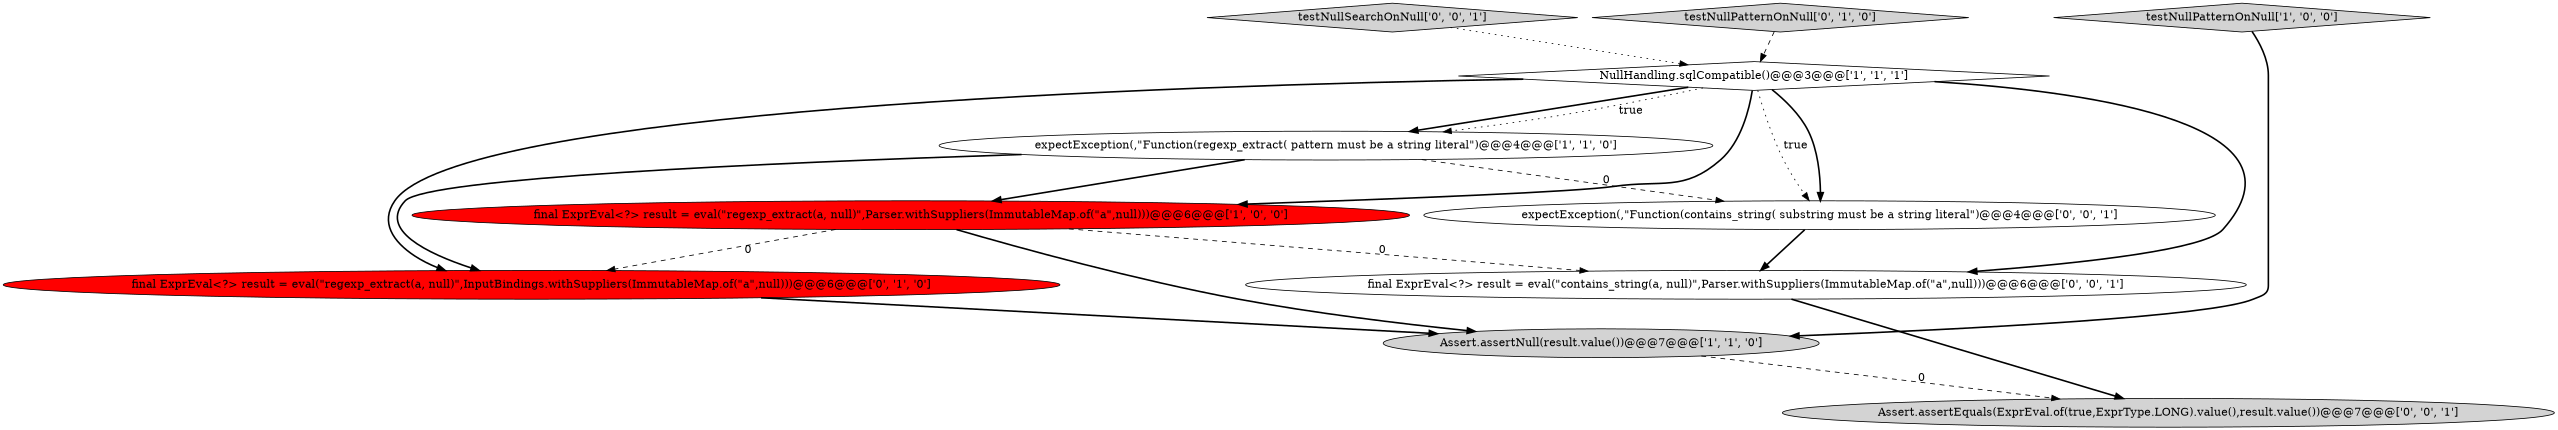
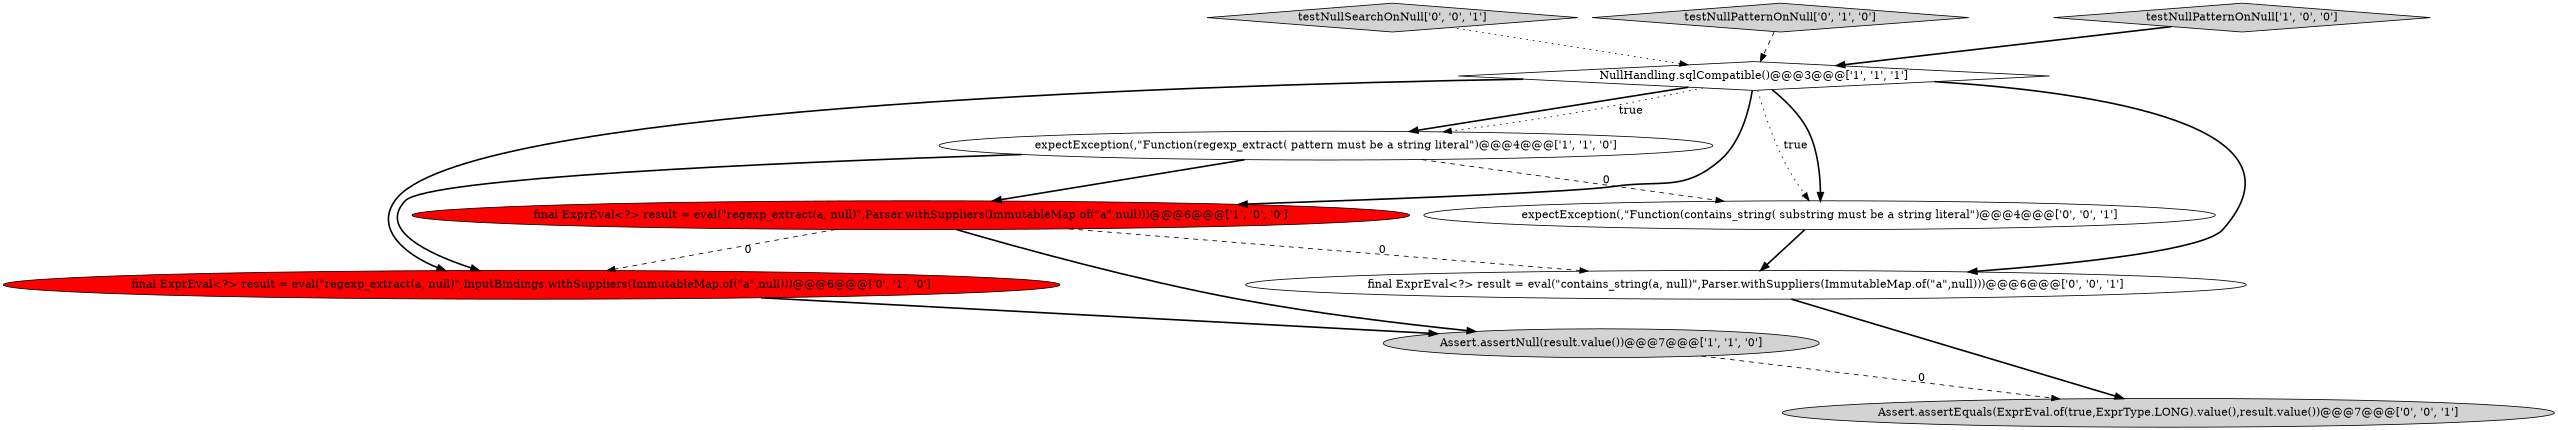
edge "testNullPatternOnNull['1', '0', '0']" -> "Assert.assertNull(result.value())@@@7@@@['1', '1', '0']": now "testNullPatternOnNull['1', '0', '0']" -> "NullHandling.sqlCompatible()@@@3@@@['1', '1', '1']"
